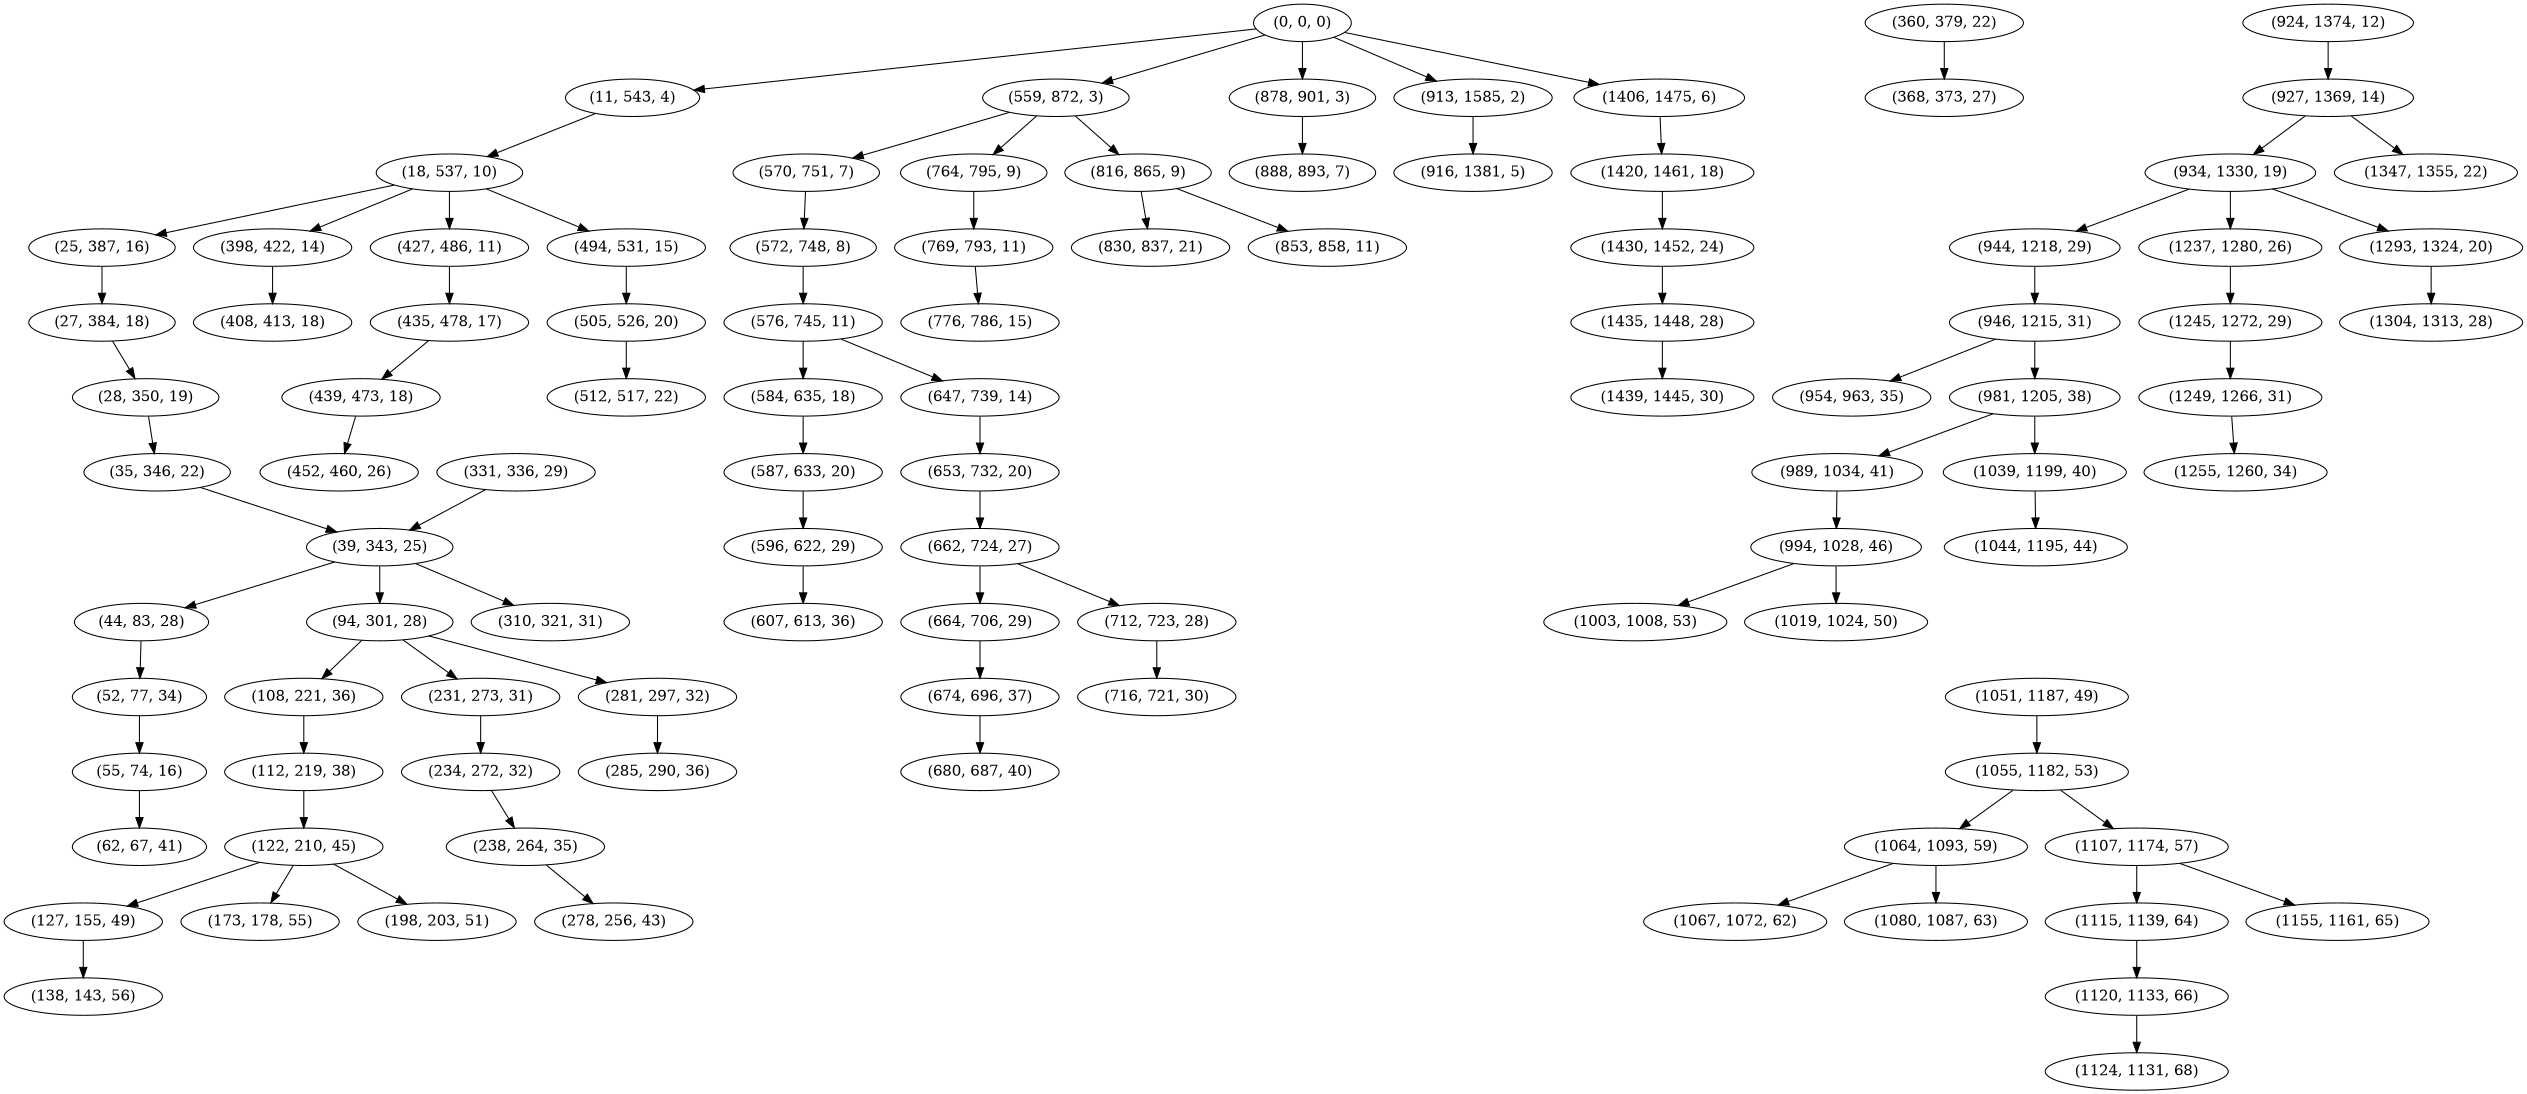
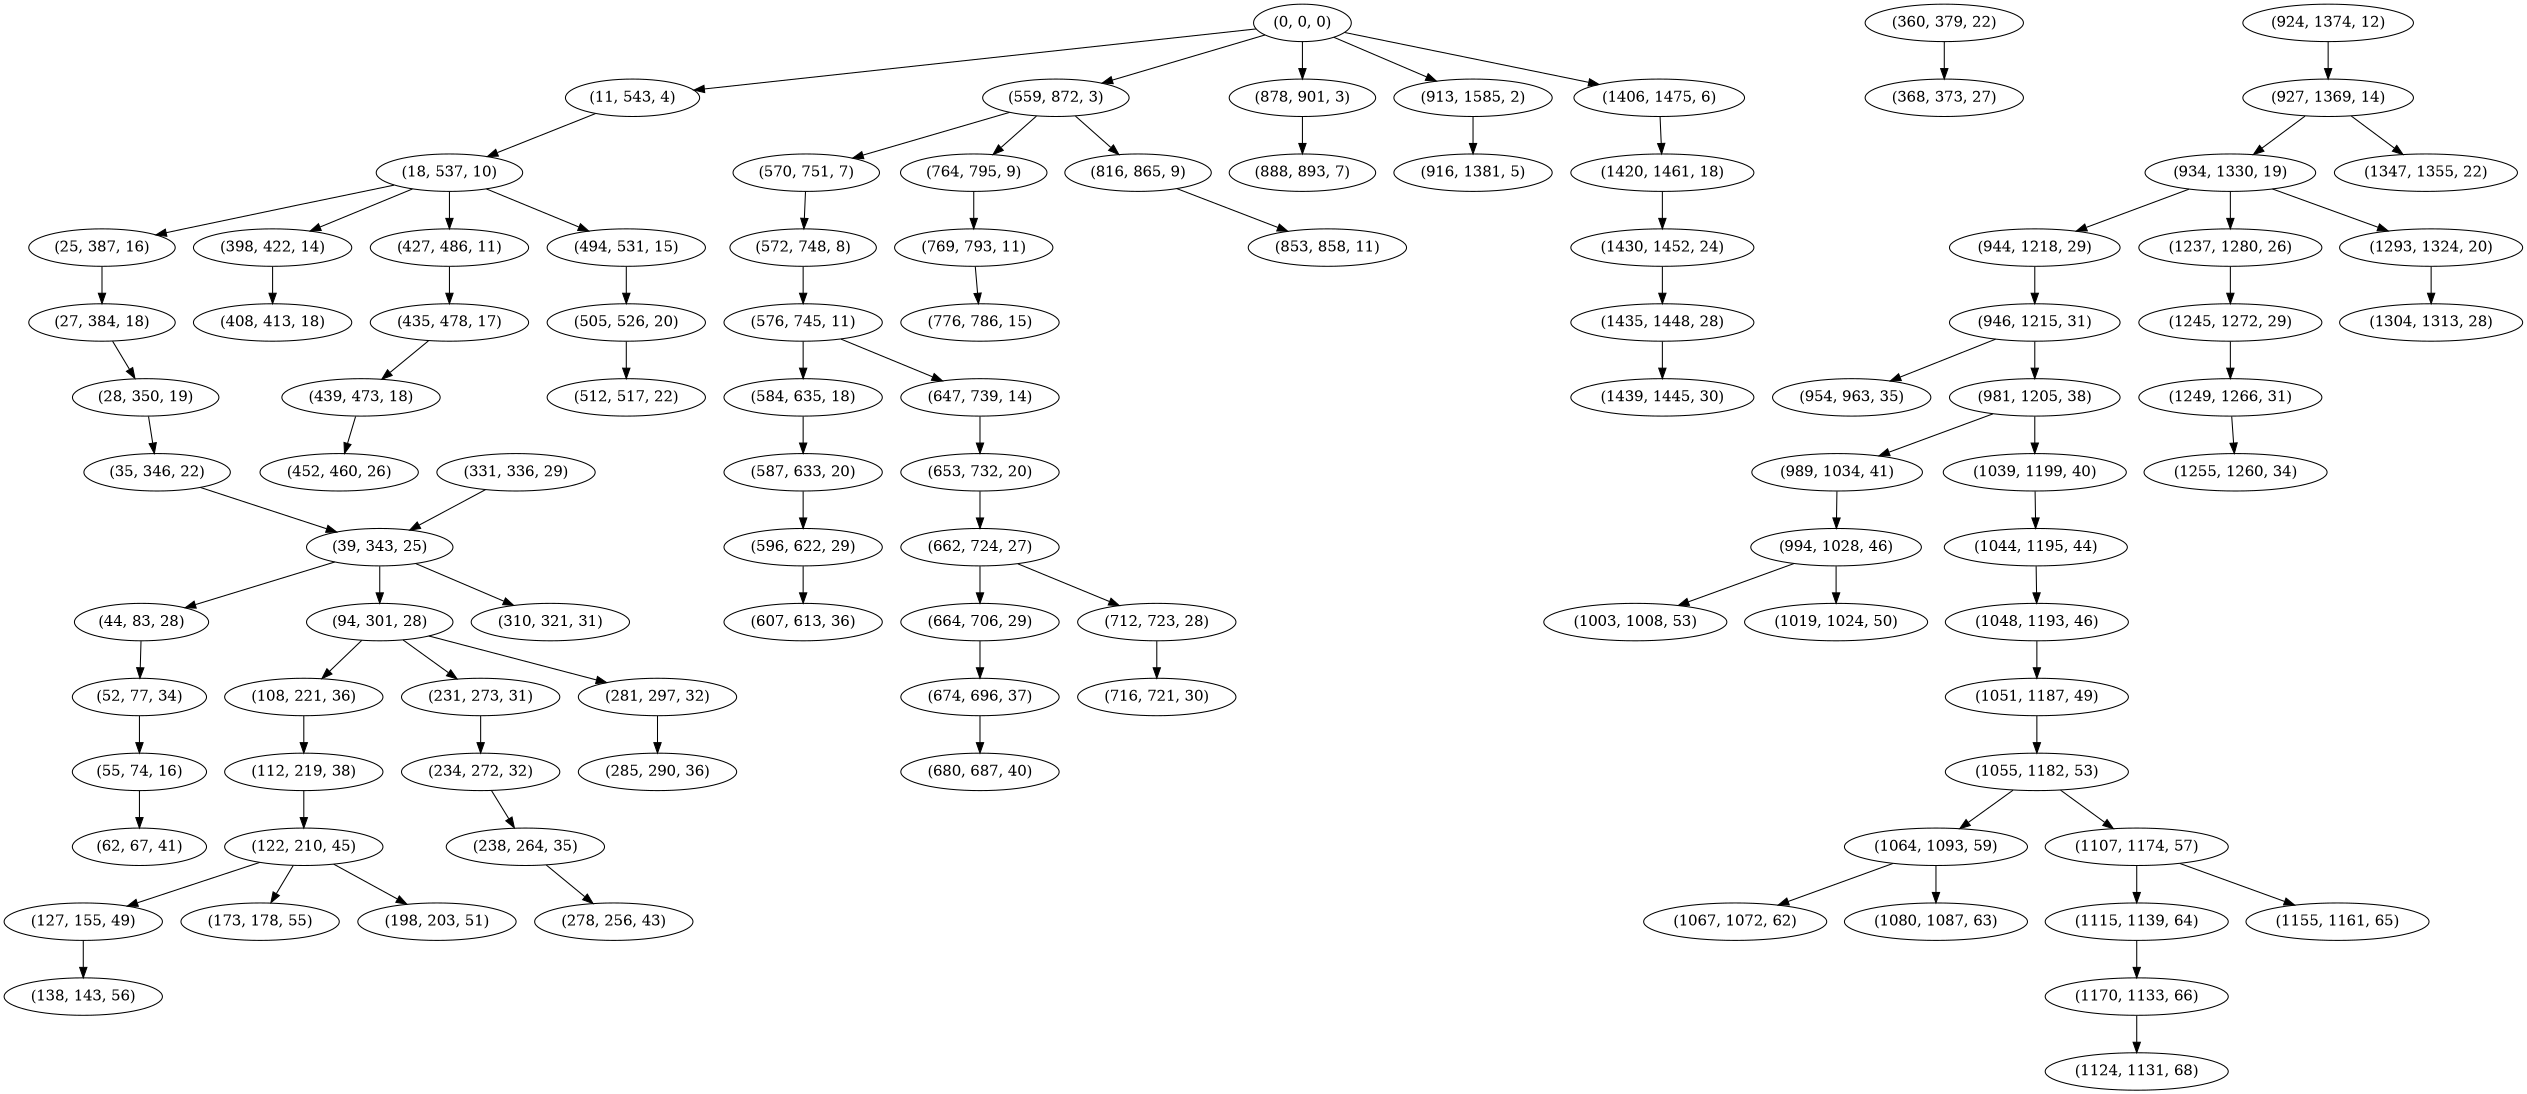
node "(830, 837, 21)": removed
node "(1048, 1193, 46)": added
node "(1120, 1133, 66)": label "(1120, 1133, 66)" -> "(1170, 1133, 66)"
